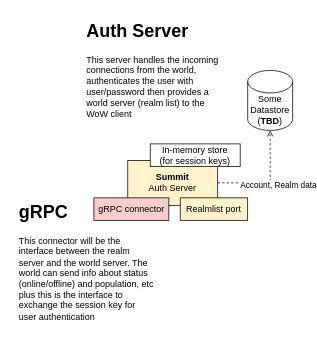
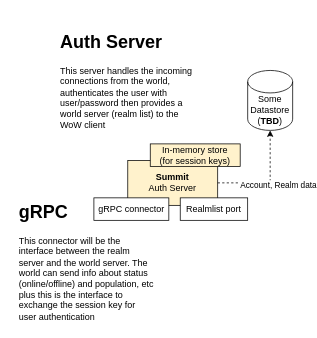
node "Auth ServerThis server handles the incoming connections from the world, authenticates the user with user/password then provides a world server (realm list) to the WoW client": moved (154, 68) -> (128, 80)
edge "Summit Auth Server" -> "Some Datastore (TBD)": arrowhead open -> classic
node "In-memory store (for session keys)": fillcolor #ffffff -> #fff2cc
node "gRPC connector": fillcolor #f8cecc -> #ffffff
node "Realmlist port": fillcolor #fff2cc -> #ffffff
